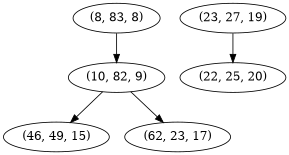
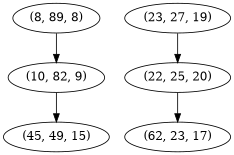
node "(8, 83, 8)": label "(8, 83, 8)" -> "(8, 89, 8)"
edge "(10, 82, 9)" -> "(62, 23, 17)": now "(22, 25, 20)" -> "(62, 23, 17)"
node "(46, 49, 15)": label "(46, 49, 15)" -> "(45, 49, 15)"
